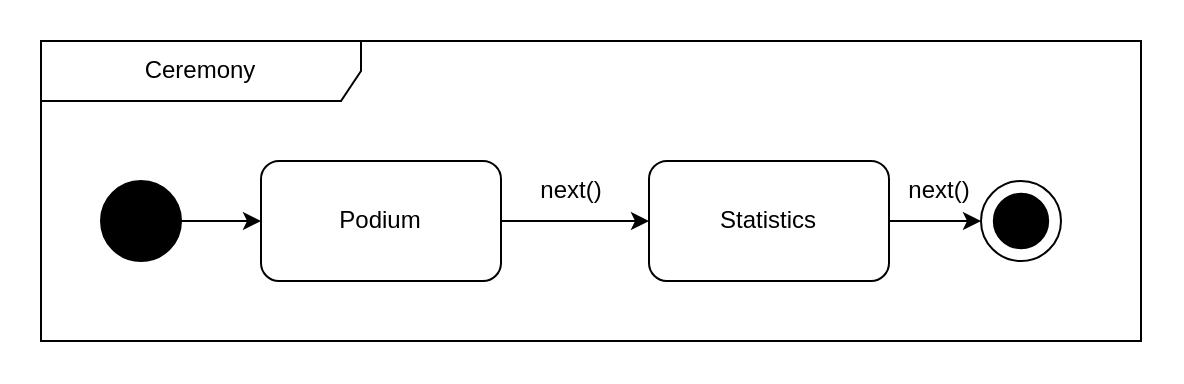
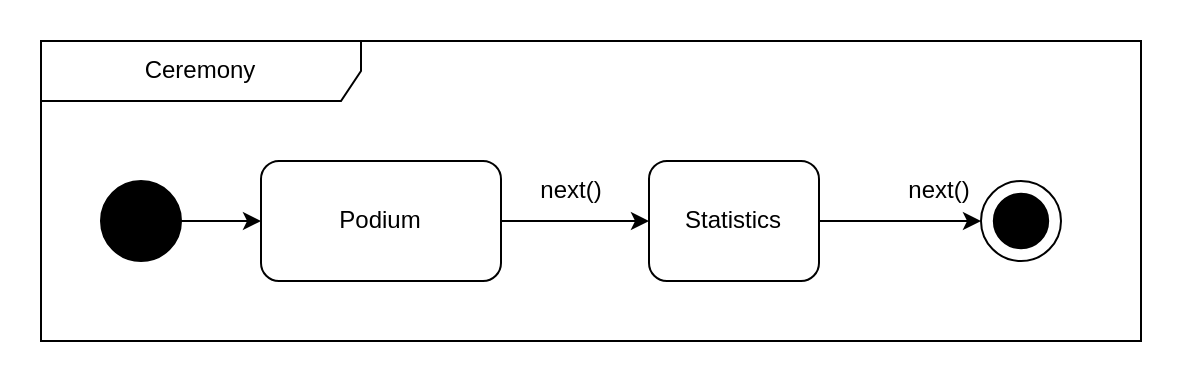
node "Statistics": size 240x120 -> 170x120
